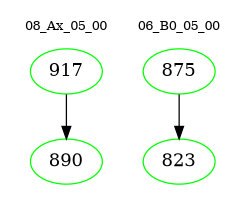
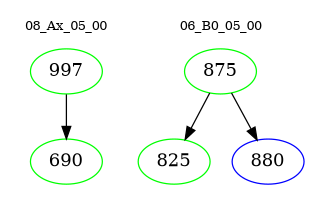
node "917": label "917" -> "997"
node "890": label "890" -> "690"
node "823": label "823" -> "825"
node "880": added
